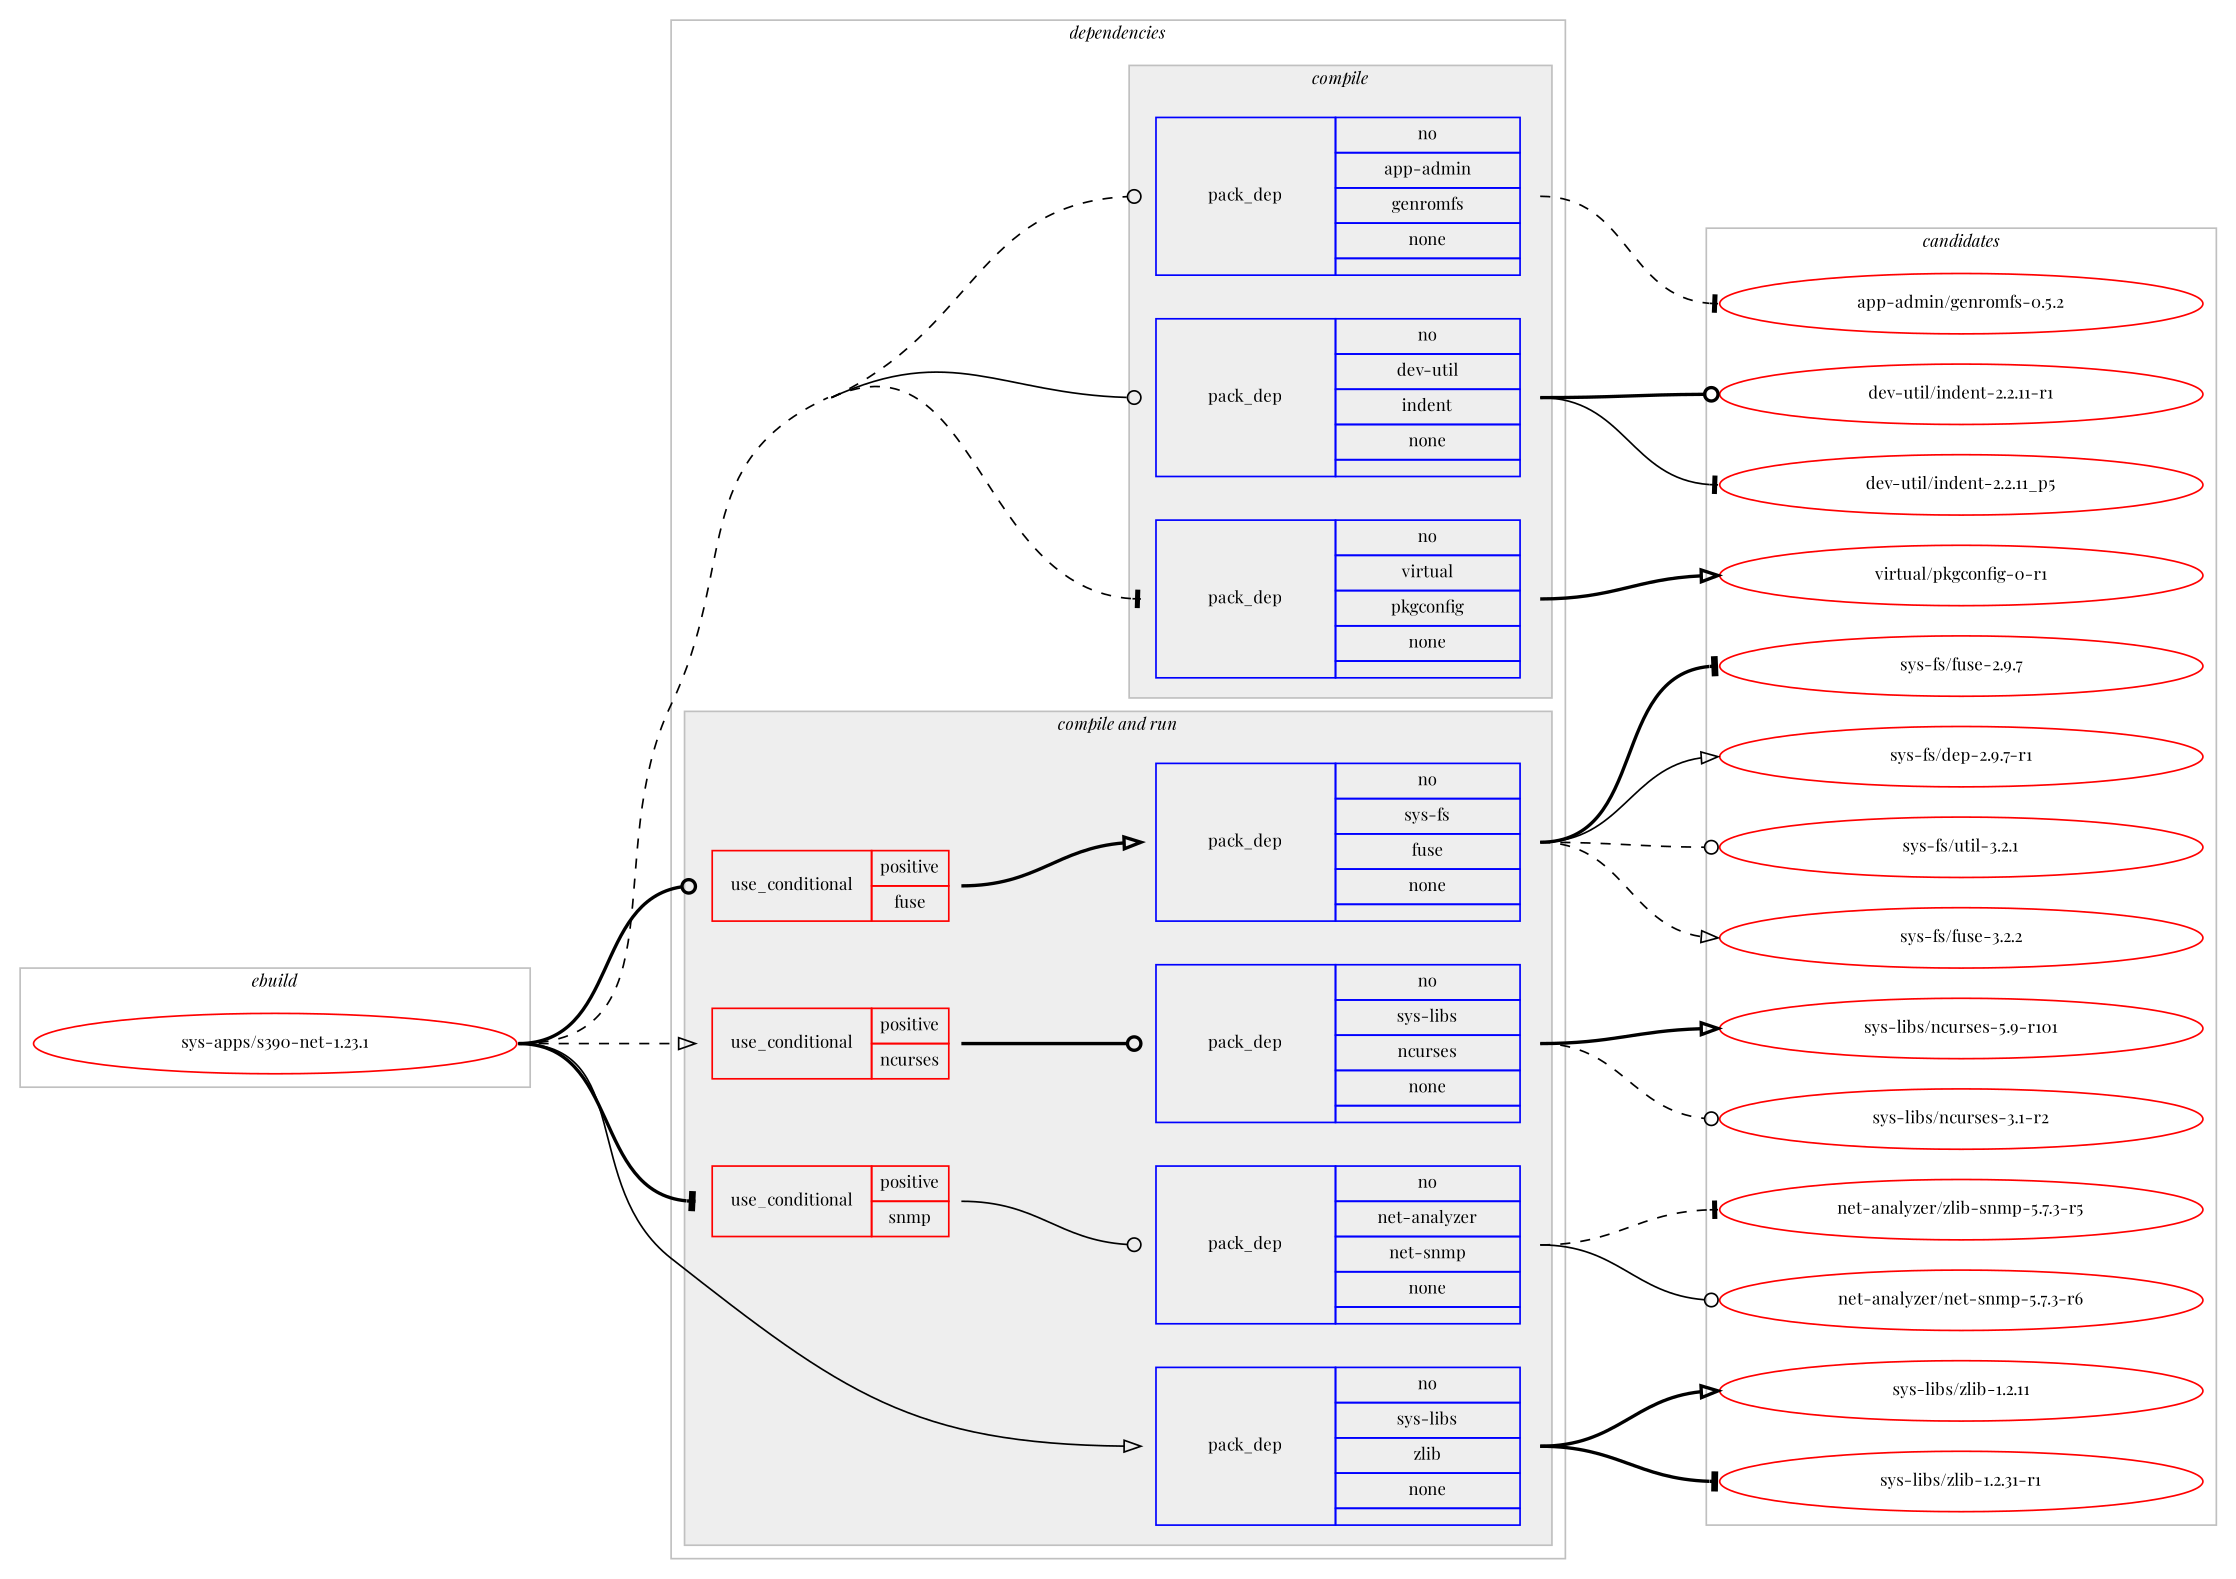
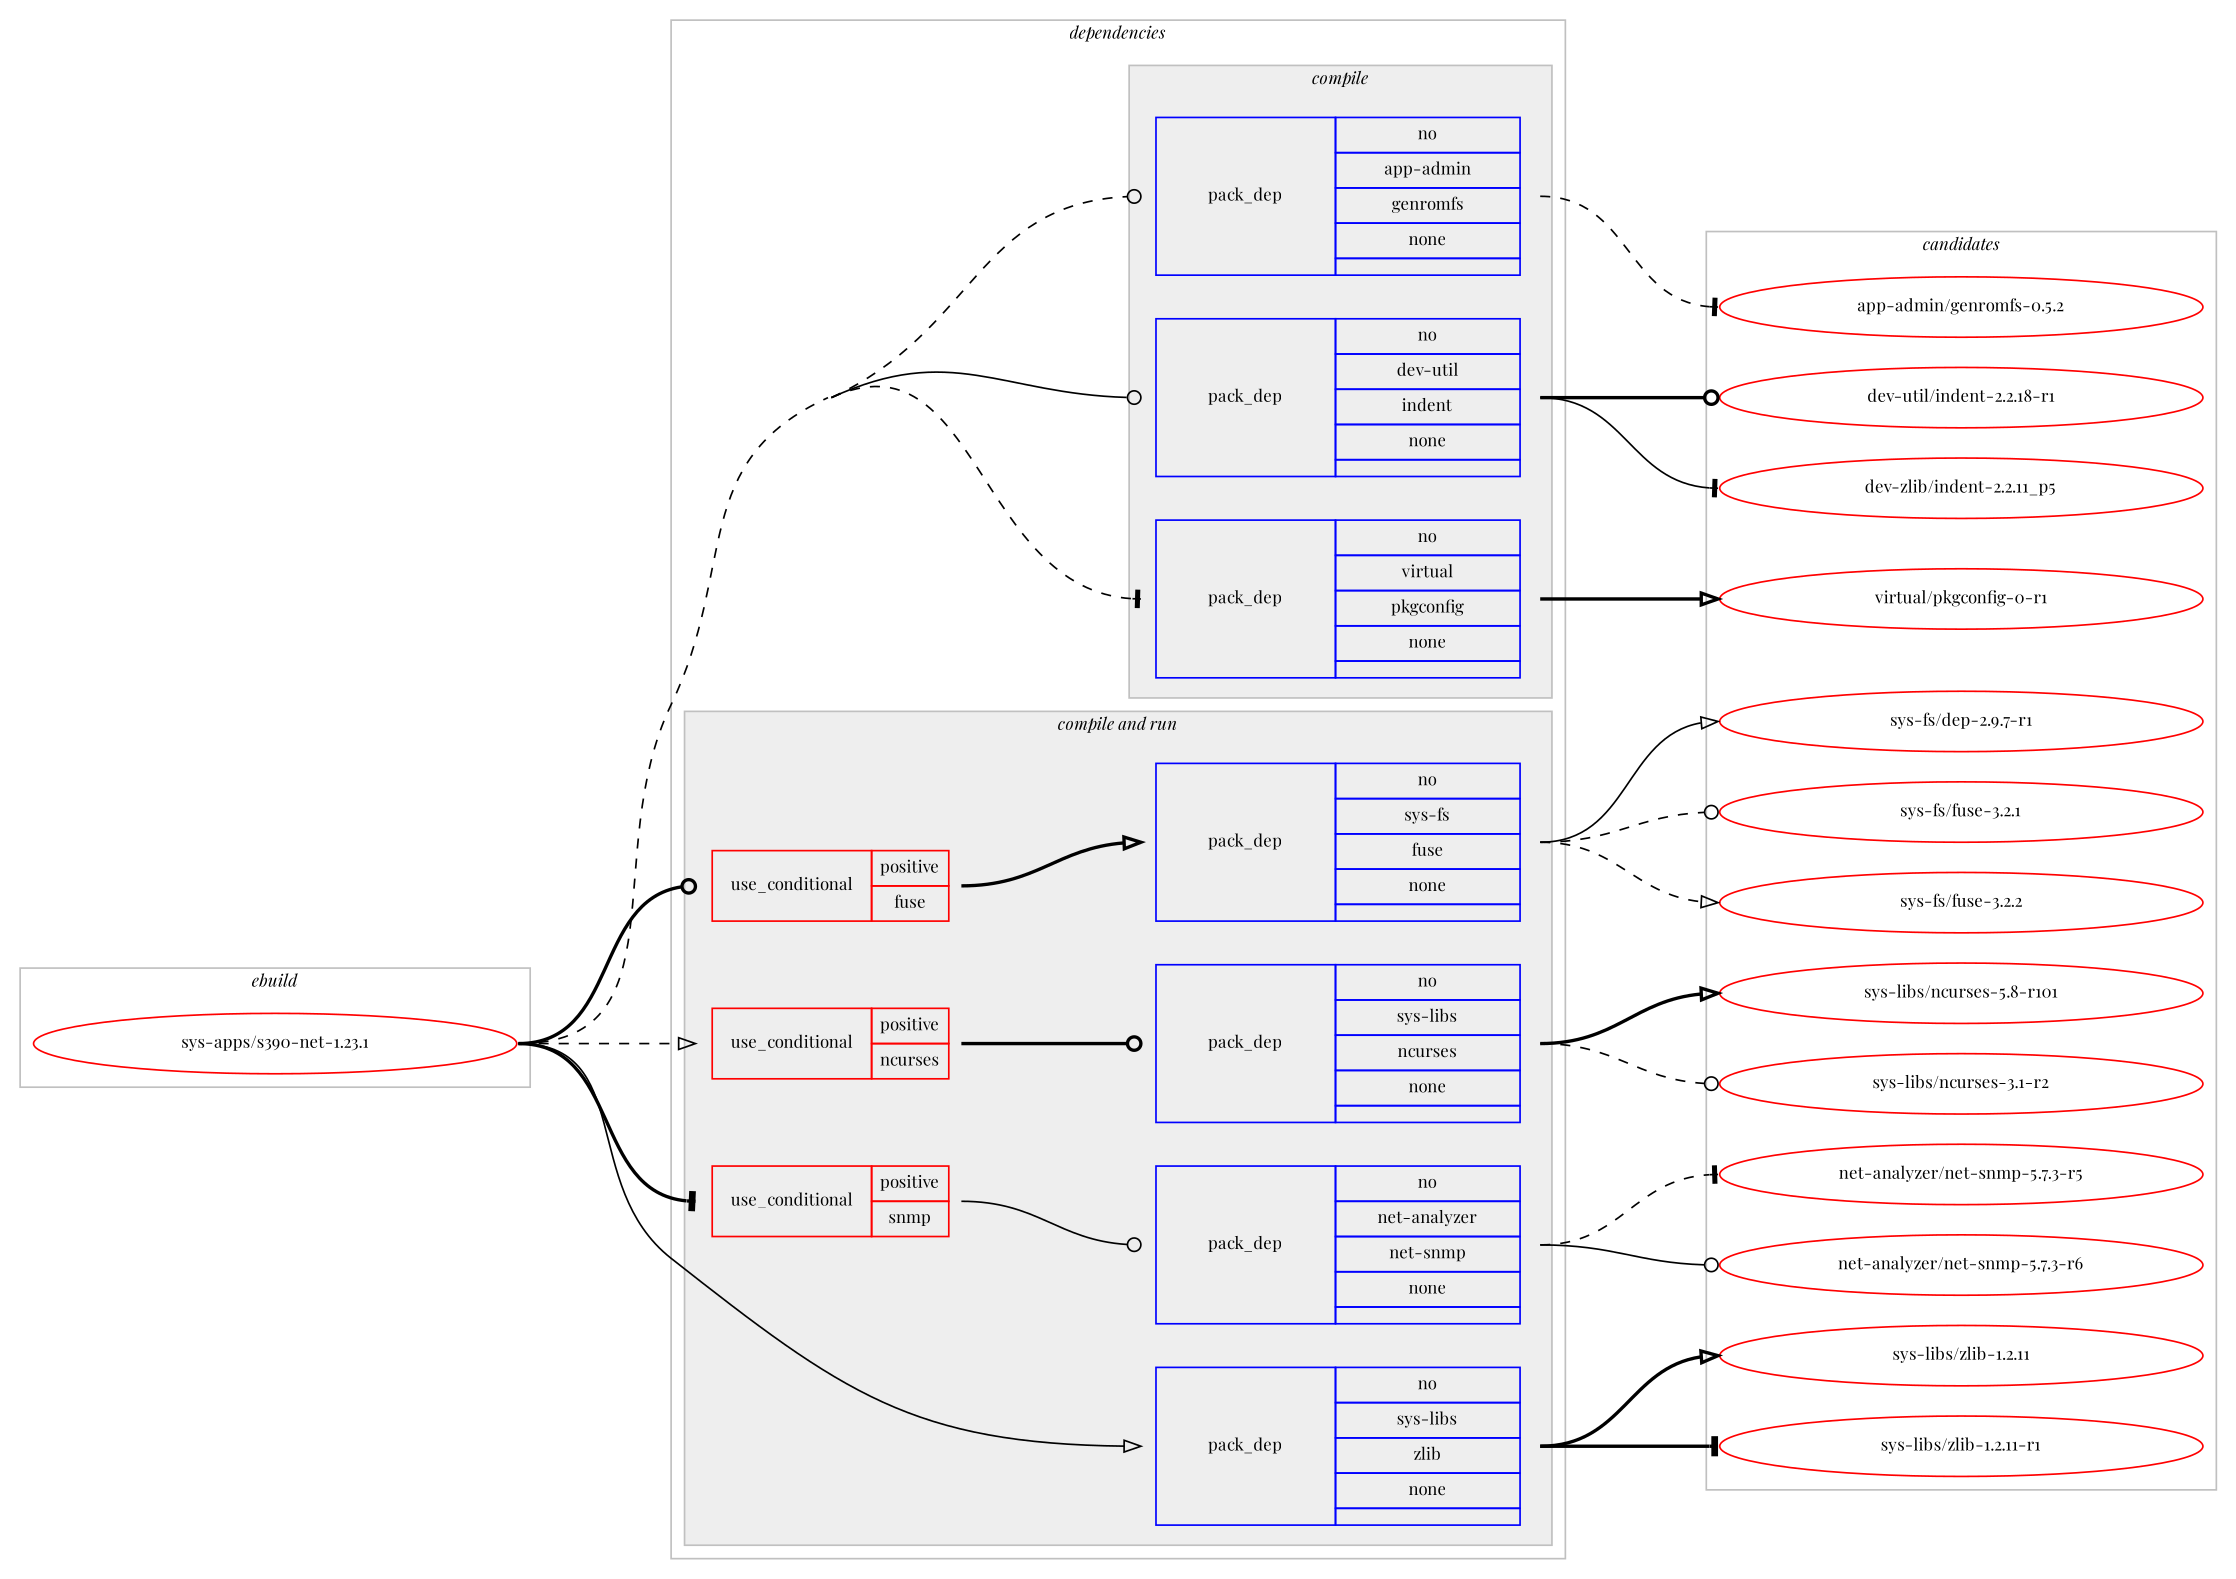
node "dev-util/indent-2.2.11-r1": label "dev-util/indent-2.2.11-r1" -> "dev-util/indent-2.2.18-r1"
node "dev-util/indent-2.2.11_p5": label "dev-util/indent-2.2.11_p5" -> "dev-zlib/indent-2.2.11_p5"
node "sys-fs/fuse-2.9.7": removed
node "sys-fs/util-3.2.1": label "sys-fs/util-3.2.1" -> "sys-fs/fuse-3.2.1"
node "sys-libs/ncurses-5.9-r101": label "sys-libs/ncurses-5.9-r101" -> "sys-libs/ncurses-5.8-r101"
node "net-analyzer/zlib-snmp-5.7.3-r5": label "net-analyzer/zlib-snmp-5.7.3-r5" -> "net-analyzer/net-snmp-5.7.3-r5"
node "sys-libs/zlib-1.2.31-r1": label "sys-libs/zlib-1.2.31-r1" -> "sys-libs/zlib-1.2.11-r1"
